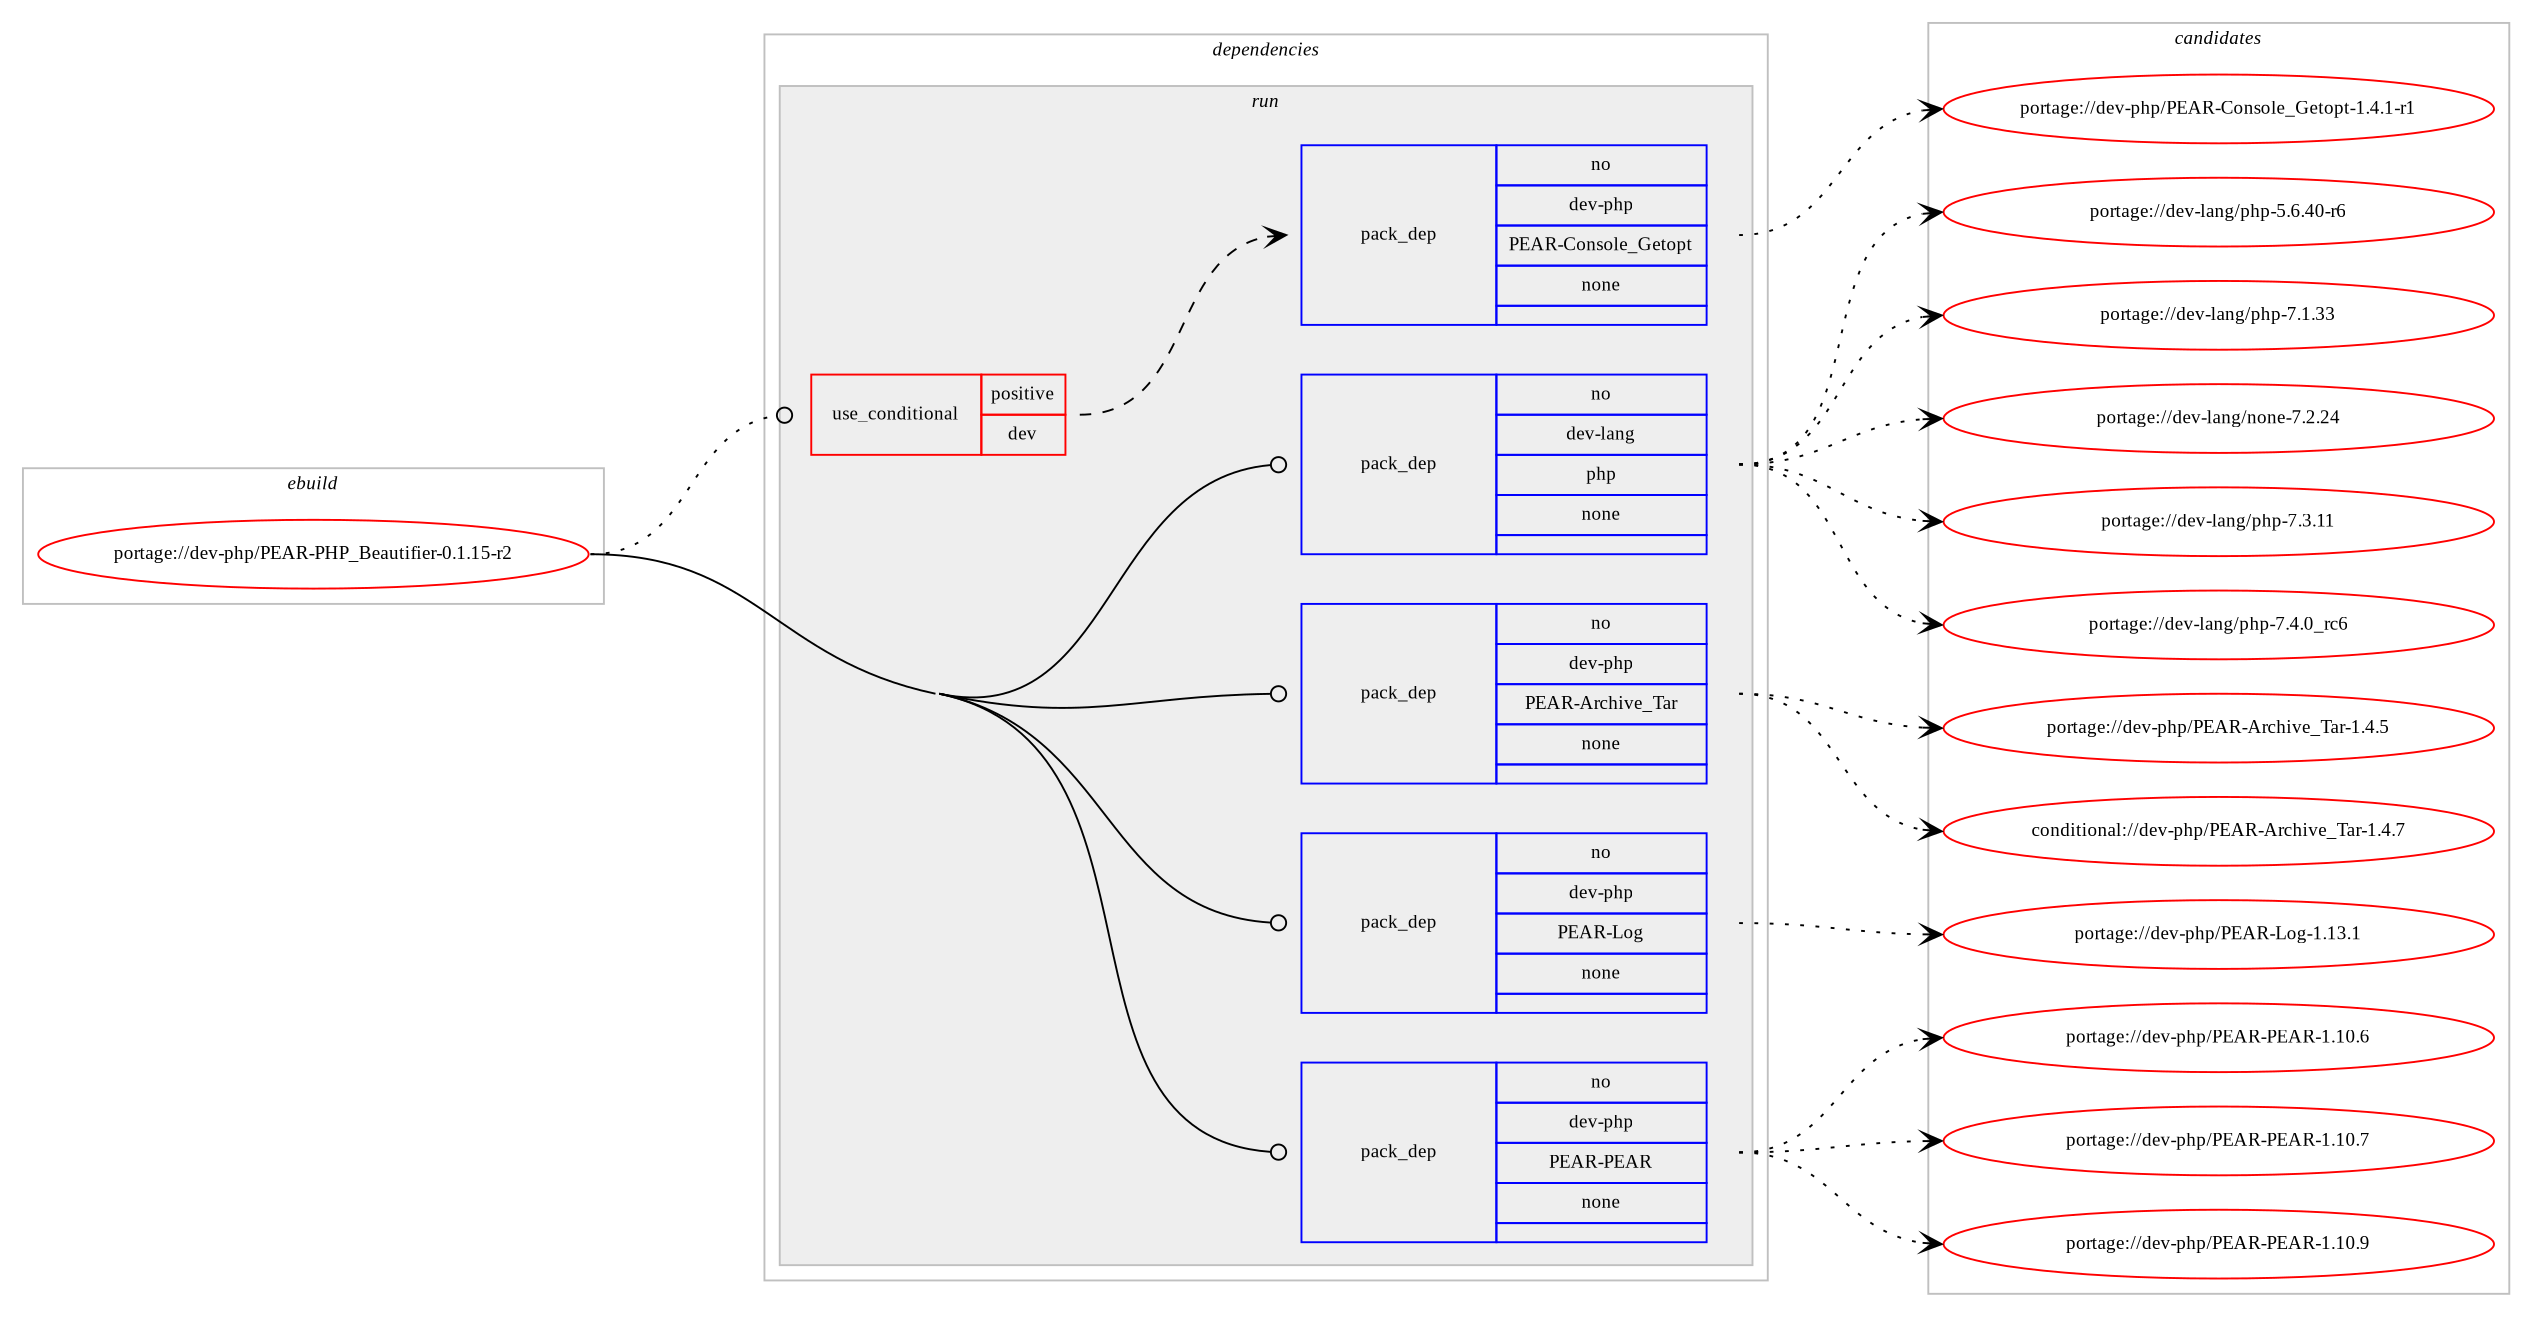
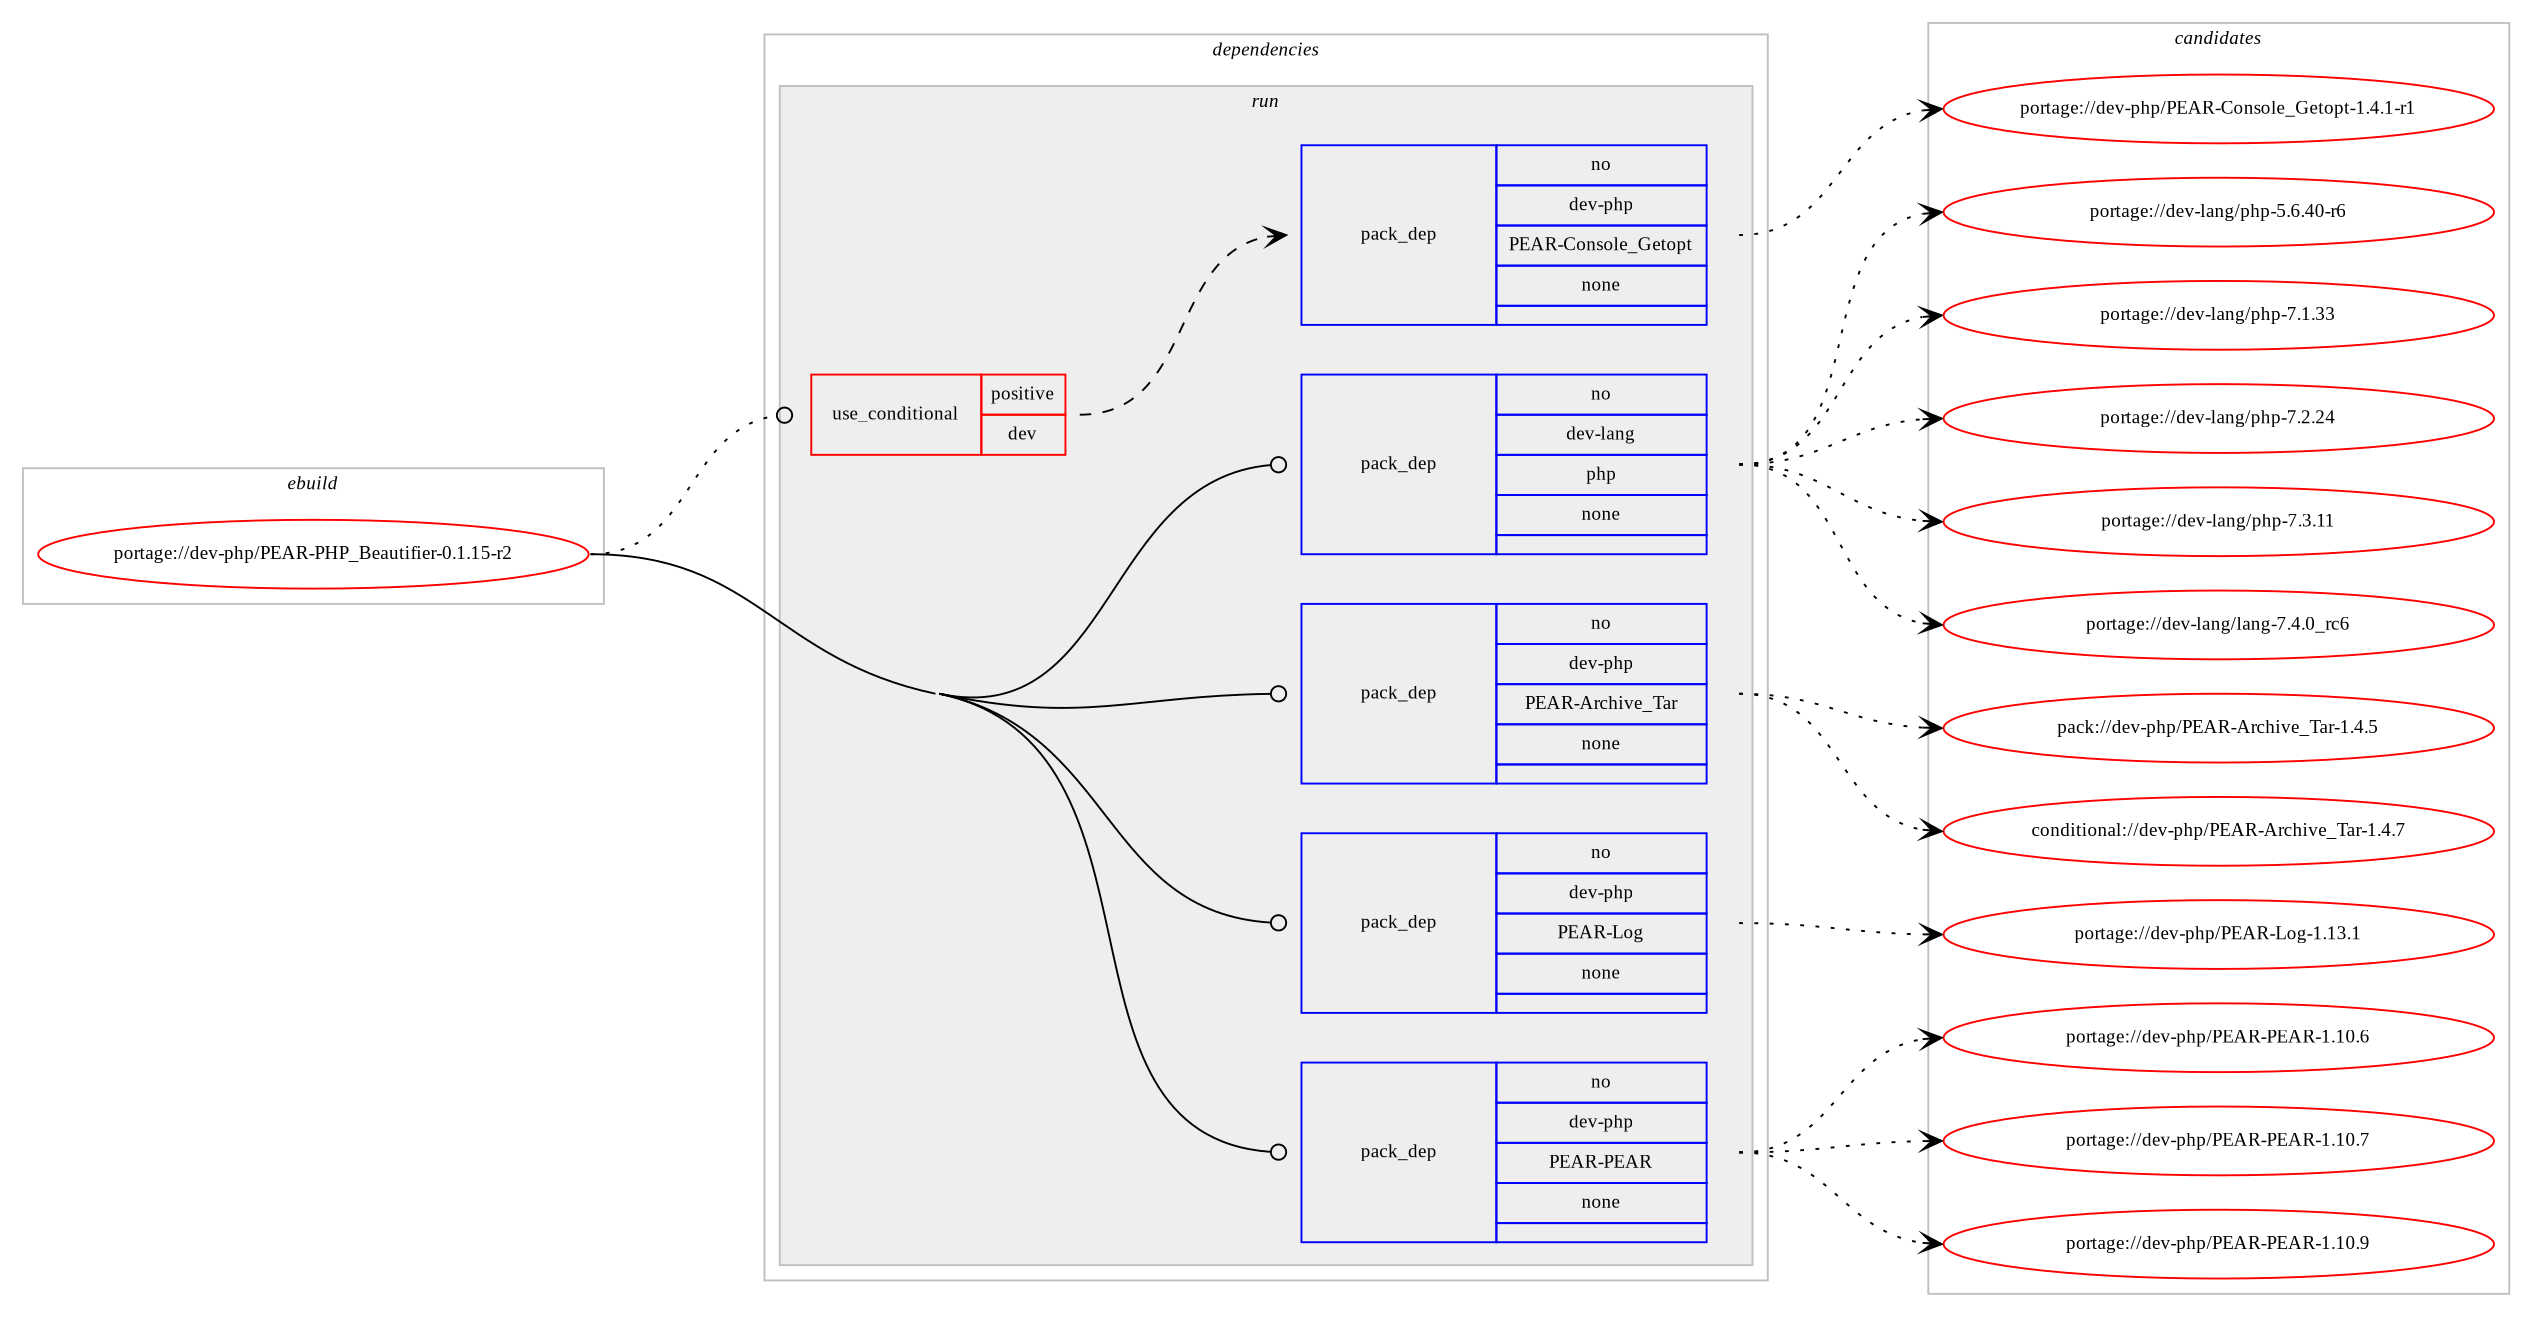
node "portage://dev-lang/none-7.2.24": label "portage://dev-lang/none-7.2.24" -> "portage://dev-lang/php-7.2.24"
node "portage://dev-lang/php-7.4.0_rc6": label "portage://dev-lang/php-7.4.0_rc6" -> "portage://dev-lang/lang-7.4.0_rc6"
node "portage://dev-php/PEAR-Archive_Tar-1.4.5": label "portage://dev-php/PEAR-Archive_Tar-1.4.5" -> "pack://dev-php/PEAR-Archive_Tar-1.4.5"
